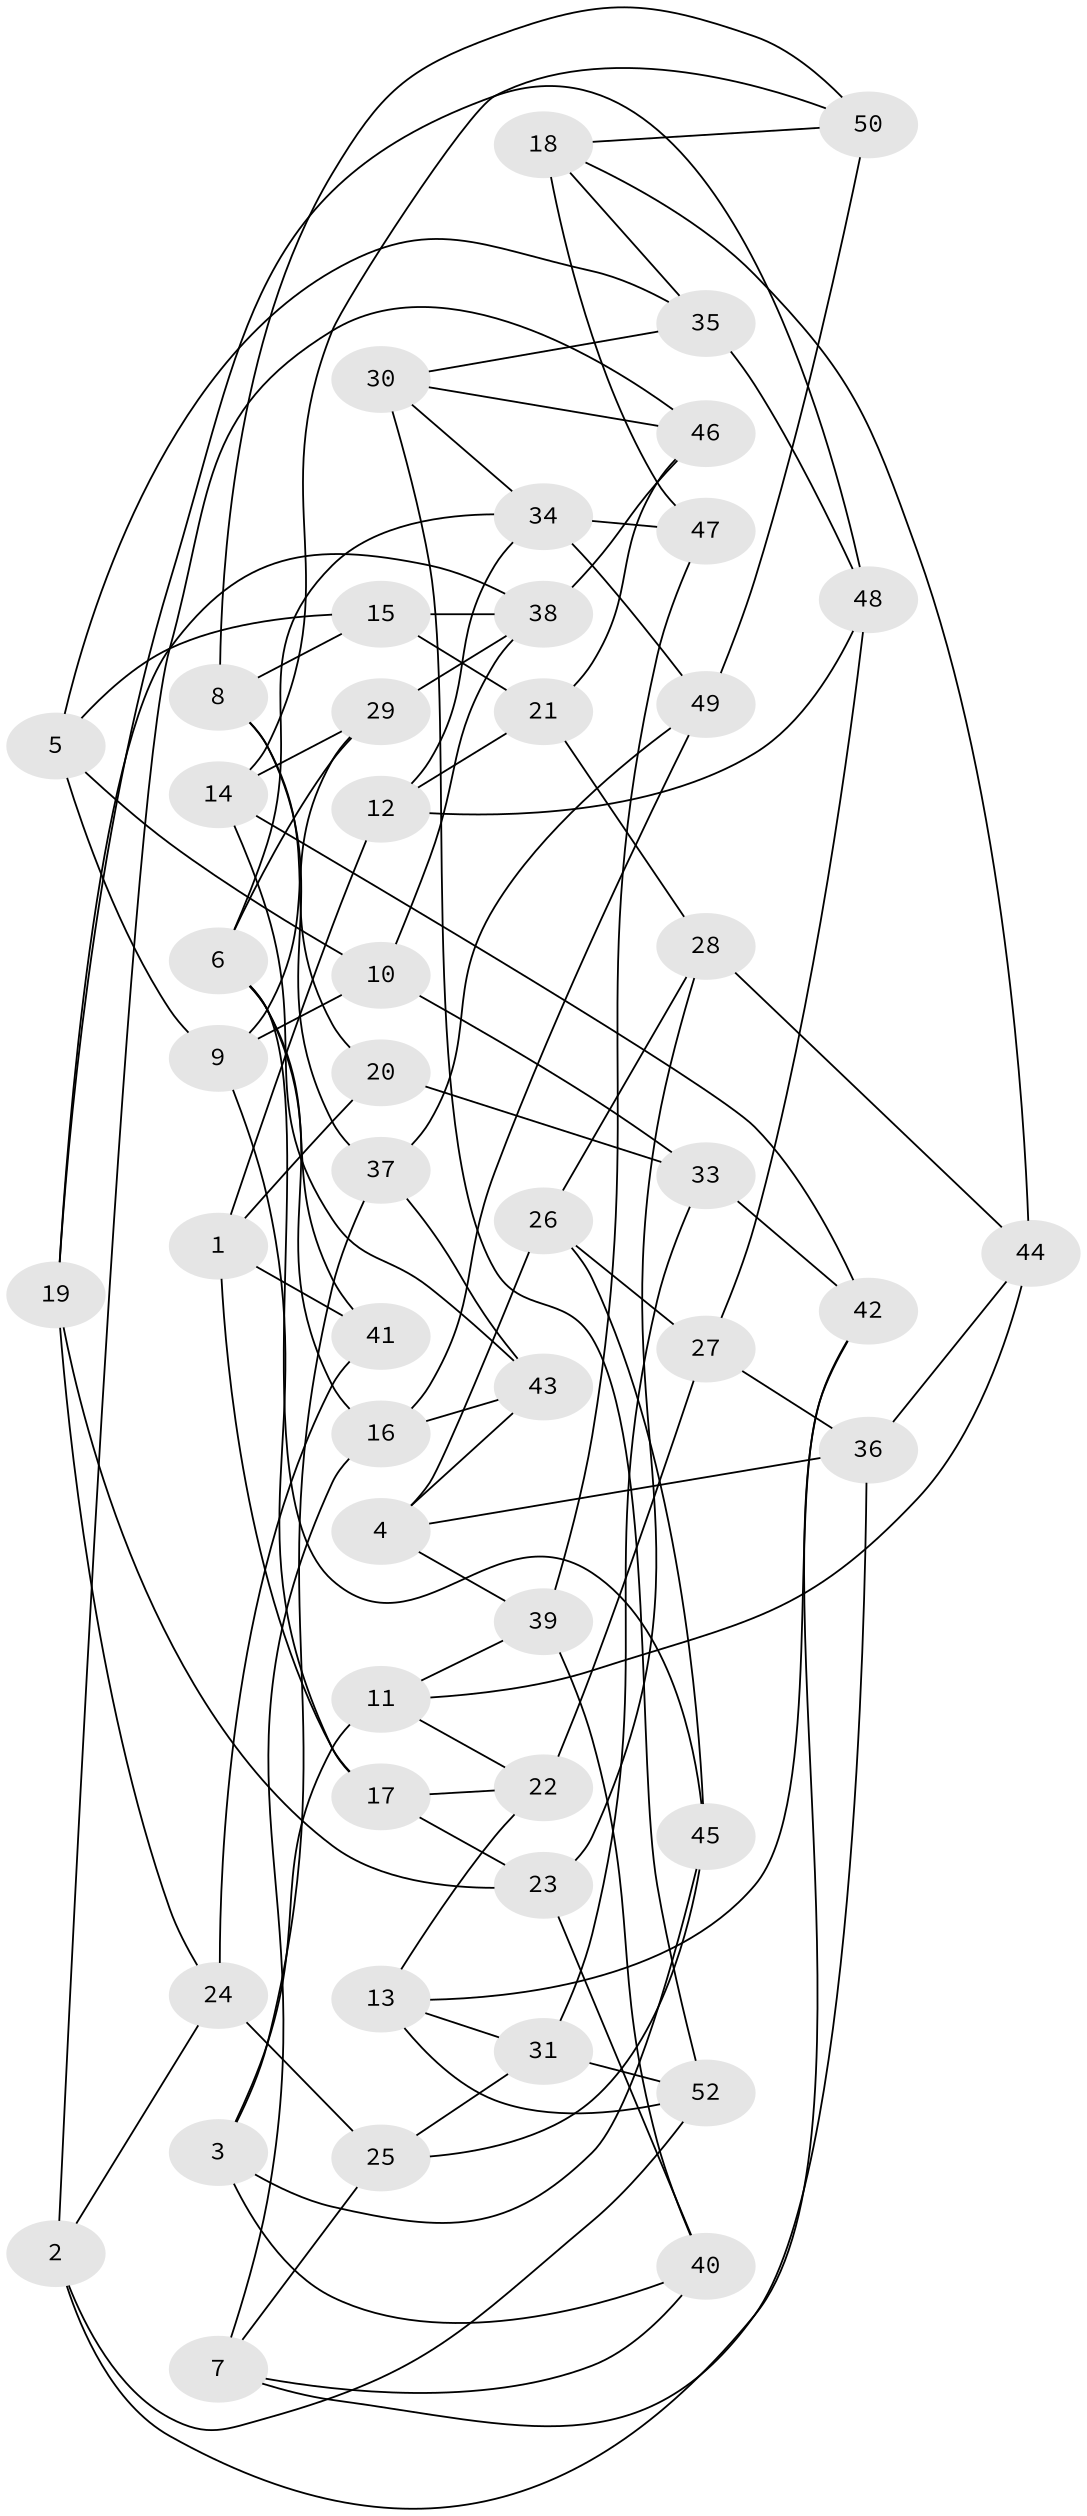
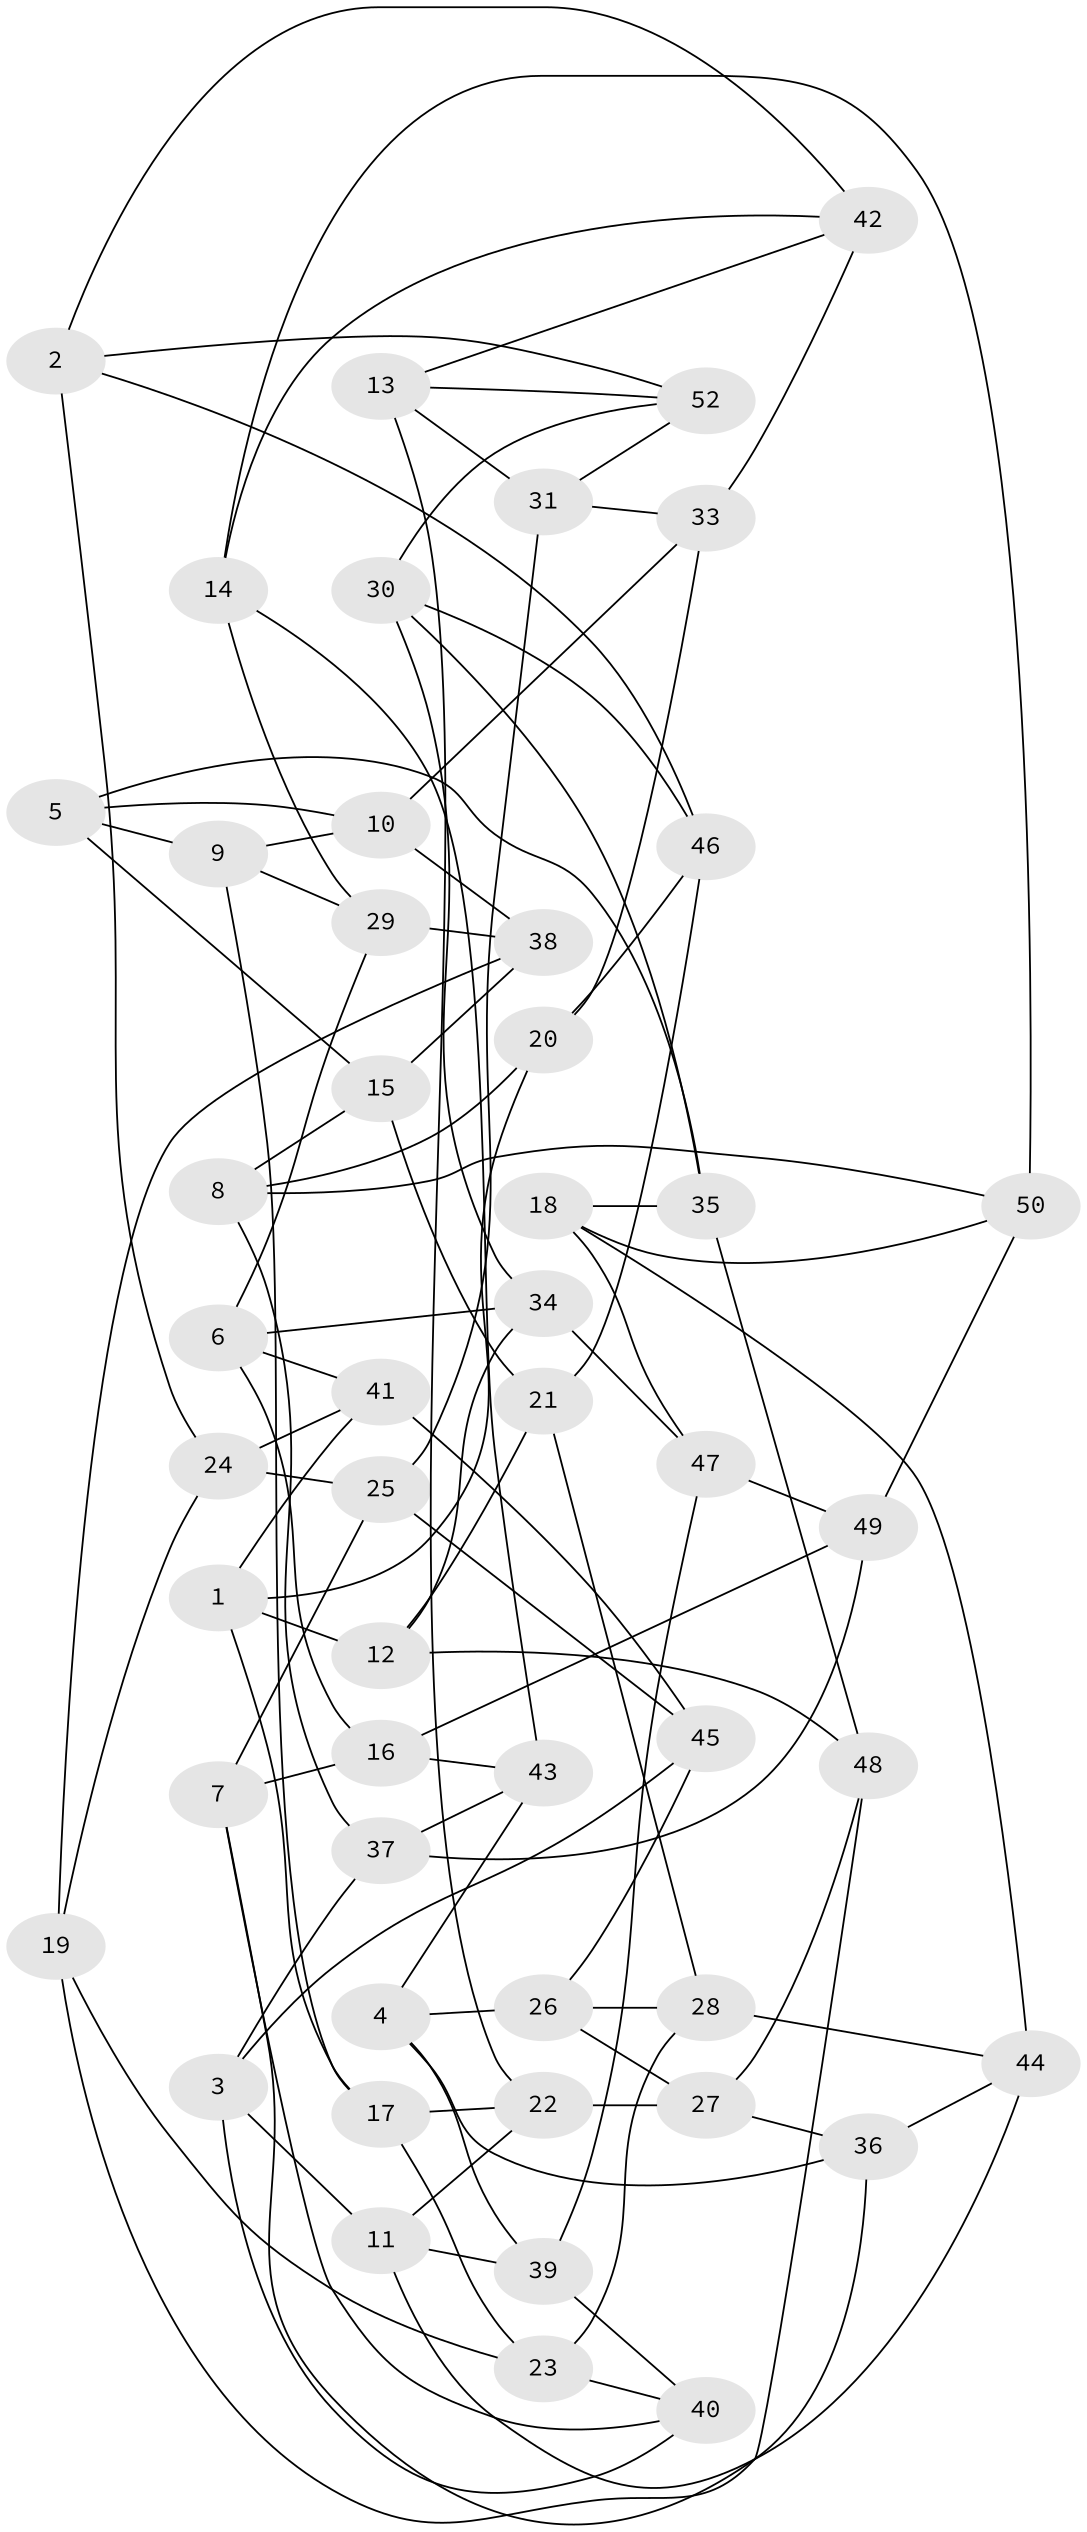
edge "46" -- "38": now "46" -- "20"
edge "34" -- "49": now "47" -- "49"
edge "6" -- "45": now "41" -- "45"
